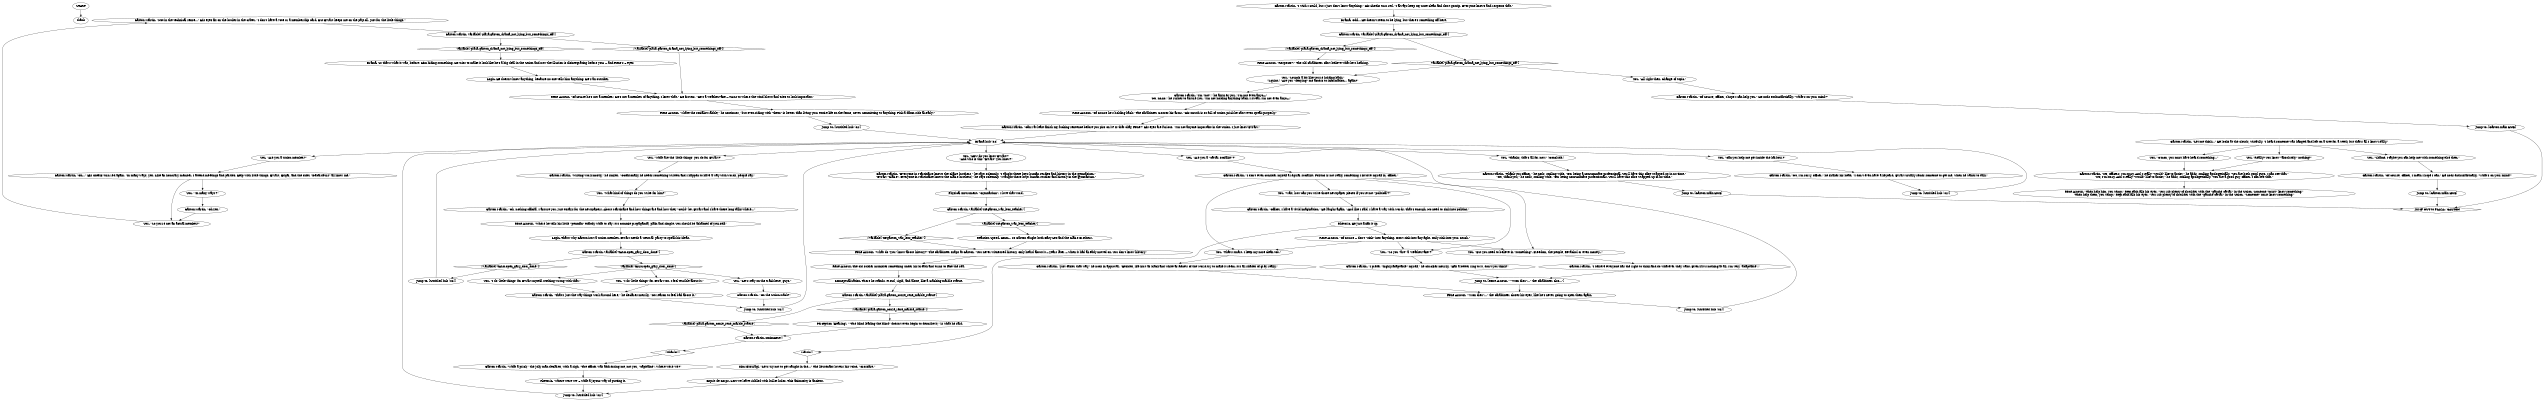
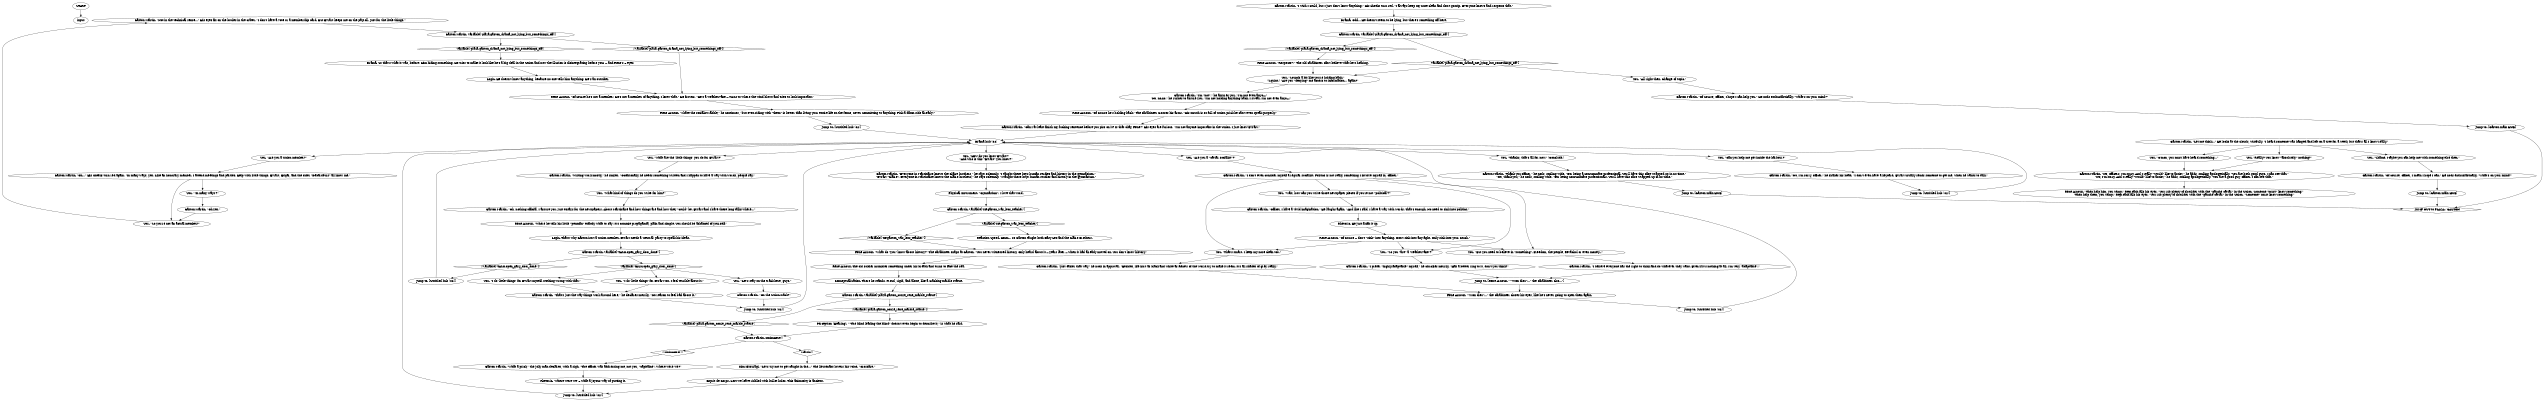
node "thank": label "thank" -> "input"
edge "Rhetoric: He just fluffs it up." -> "Martin()": now "Gaston Martin: IsKimHere()" -> "Martin()"
node "!(Thanks())": label "!(Thanks())" -> "!(IsKimHere())"
